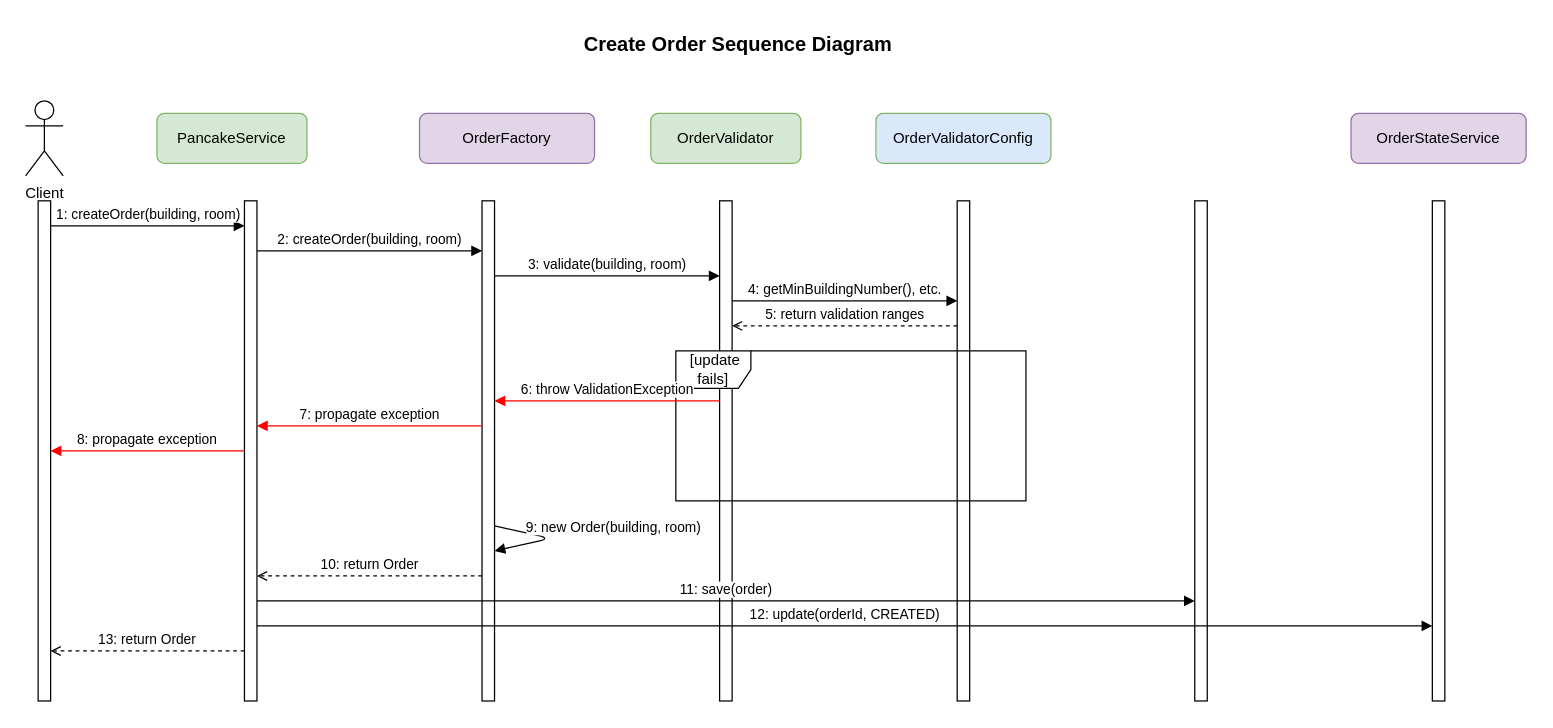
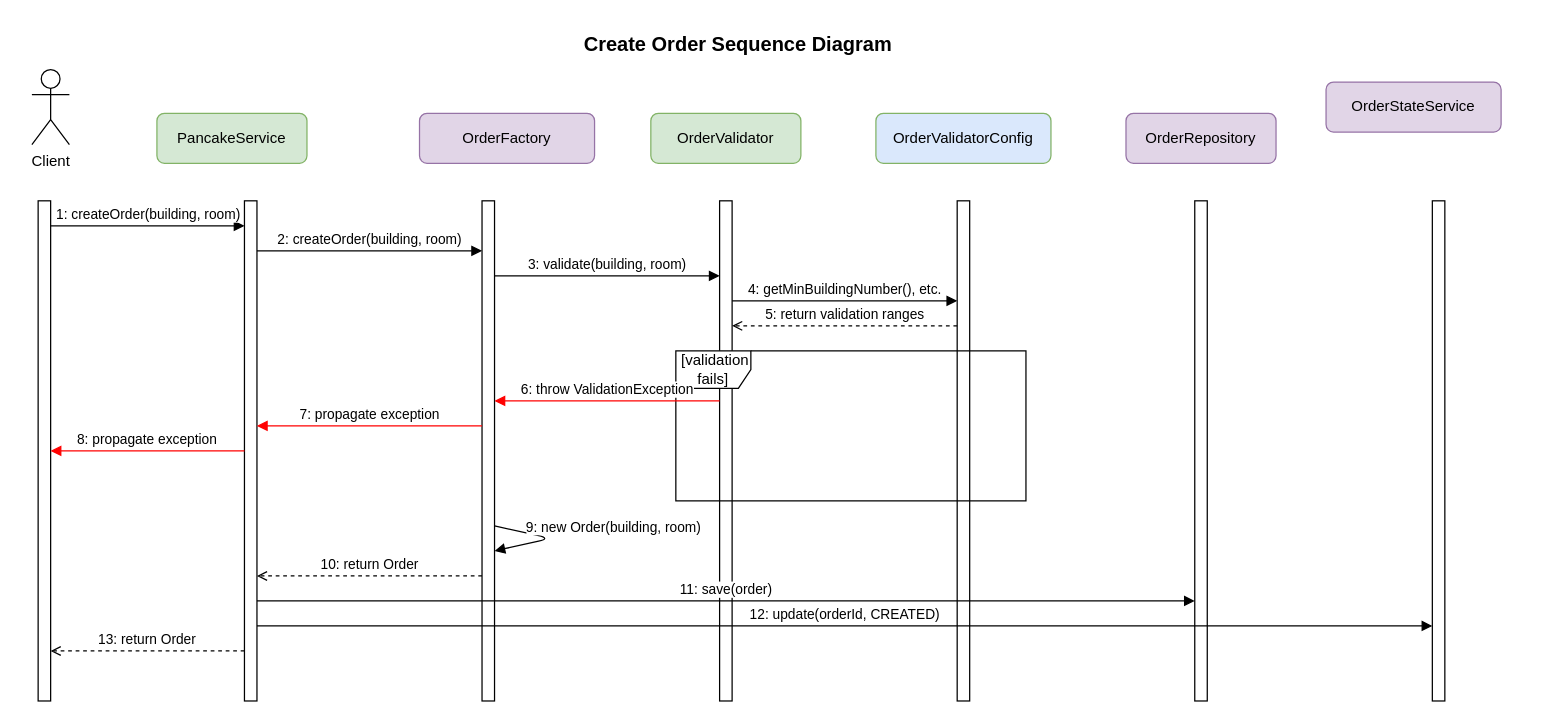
node "Client": moved (44, 138) -> (51, 107)
node "OrderRepository": added
node "OrderStateService": moved (1438, 138) -> (1413, 107)
node "[update fails]": label "[update fails]" -> "[validation fails]"
